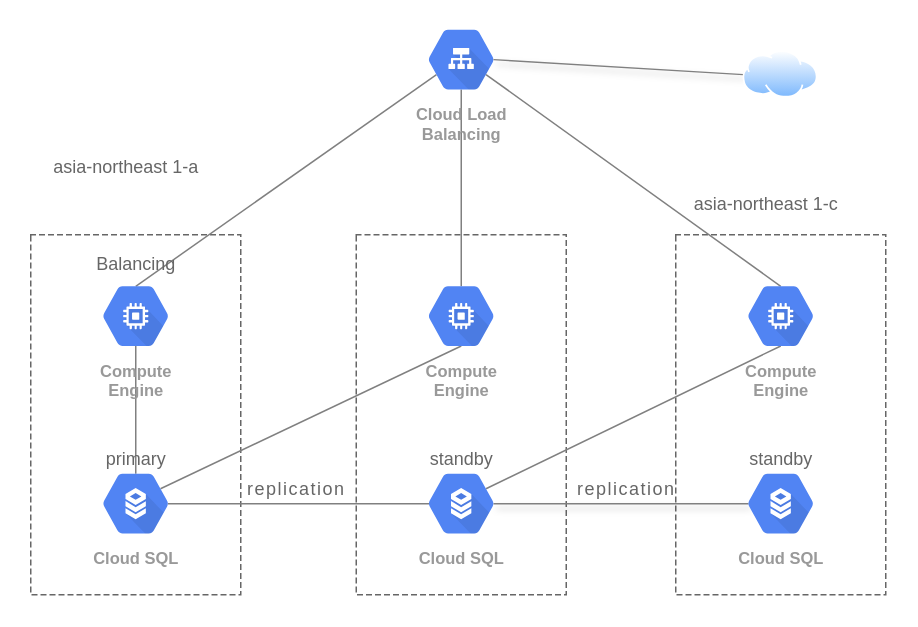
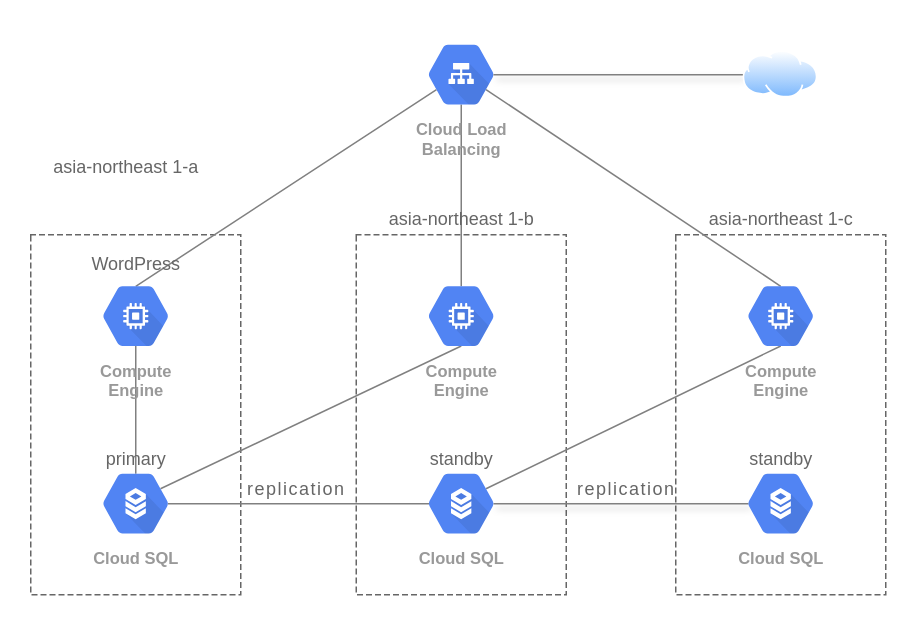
node "Cloud Load Balancing": moved (461, 60) -> (461, 75)
node "asia-northeast 1-c": moved (766, 205) -> (781, 220)
node "asia-northeast 1-b": added
node "Balancing": label "Balancing" -> "WordPress"
